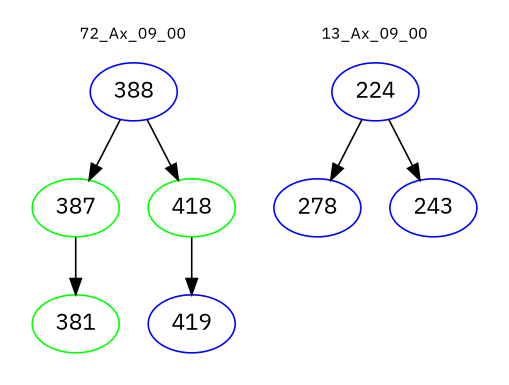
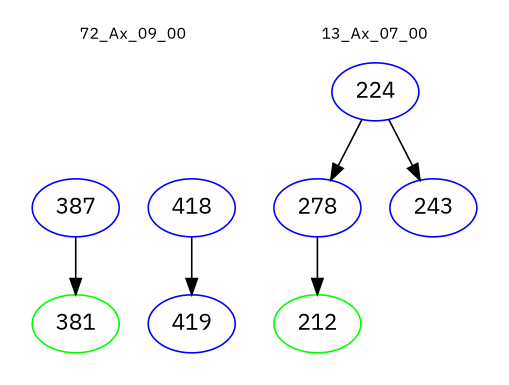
cluster "13_Ax_09_00": label "13_Ax_09_00" -> "13_Ax_07_00"
node "388": removed
node "387": color green -> blue
node "418": color green -> blue
node "212": added
